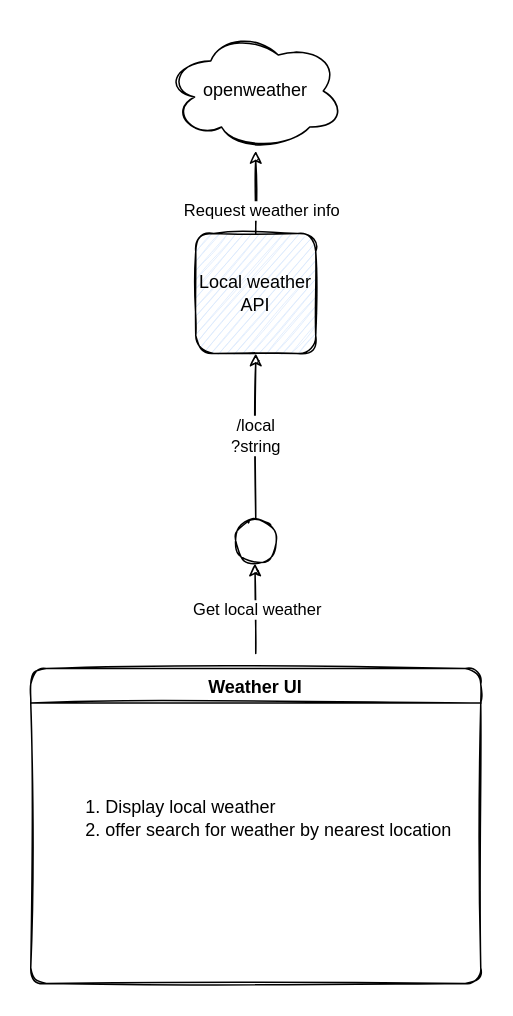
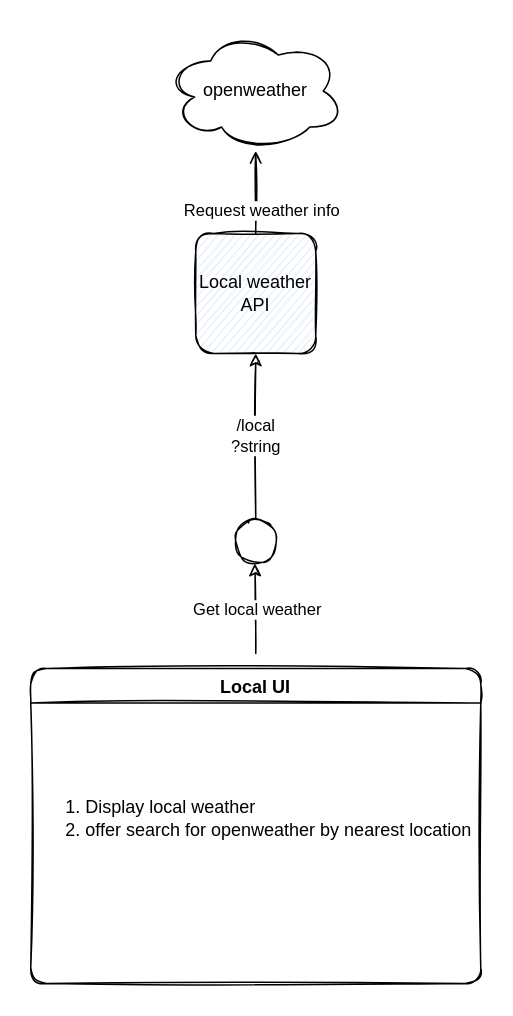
edge "Local weather API" -> "openweather": arrowhead classic -> open
node "Weather UI": label "Weather UI" -> "Local UI"
node "Display local weather offer search for weather by nearest location": label "Display local weather offer search for weather by nearest location" -> "Display local weather offer search for openweather by nearest location"
